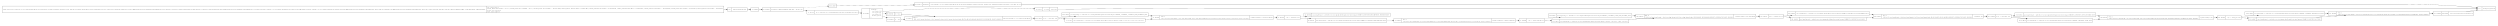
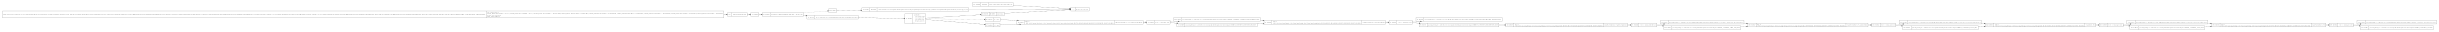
node "112: 0x0069": removed
